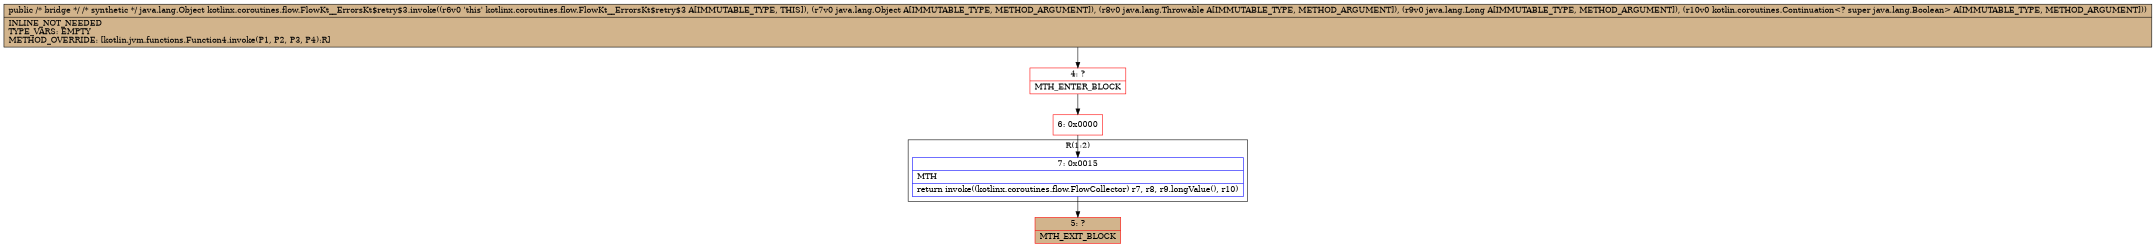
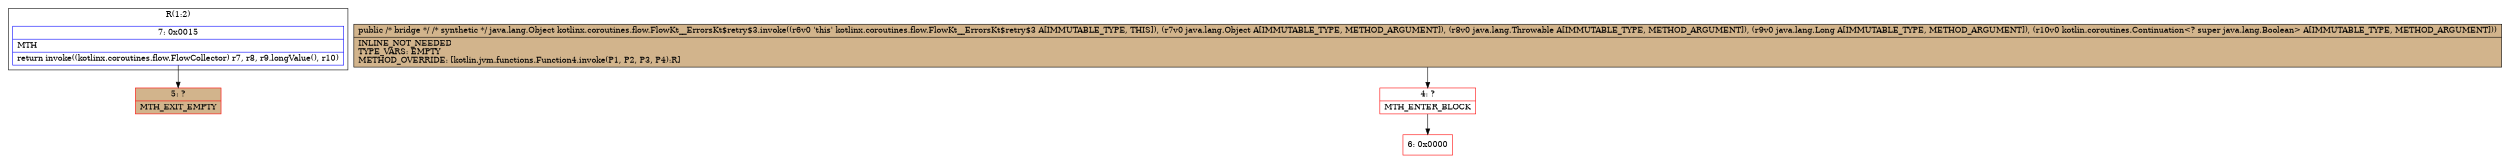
edge "6: 0x0000" -> "7: 0x0015": removed
node "5: ?": text "MTH_EXIT_BLOCK" -> "MTH_EXIT_EMPTY"
